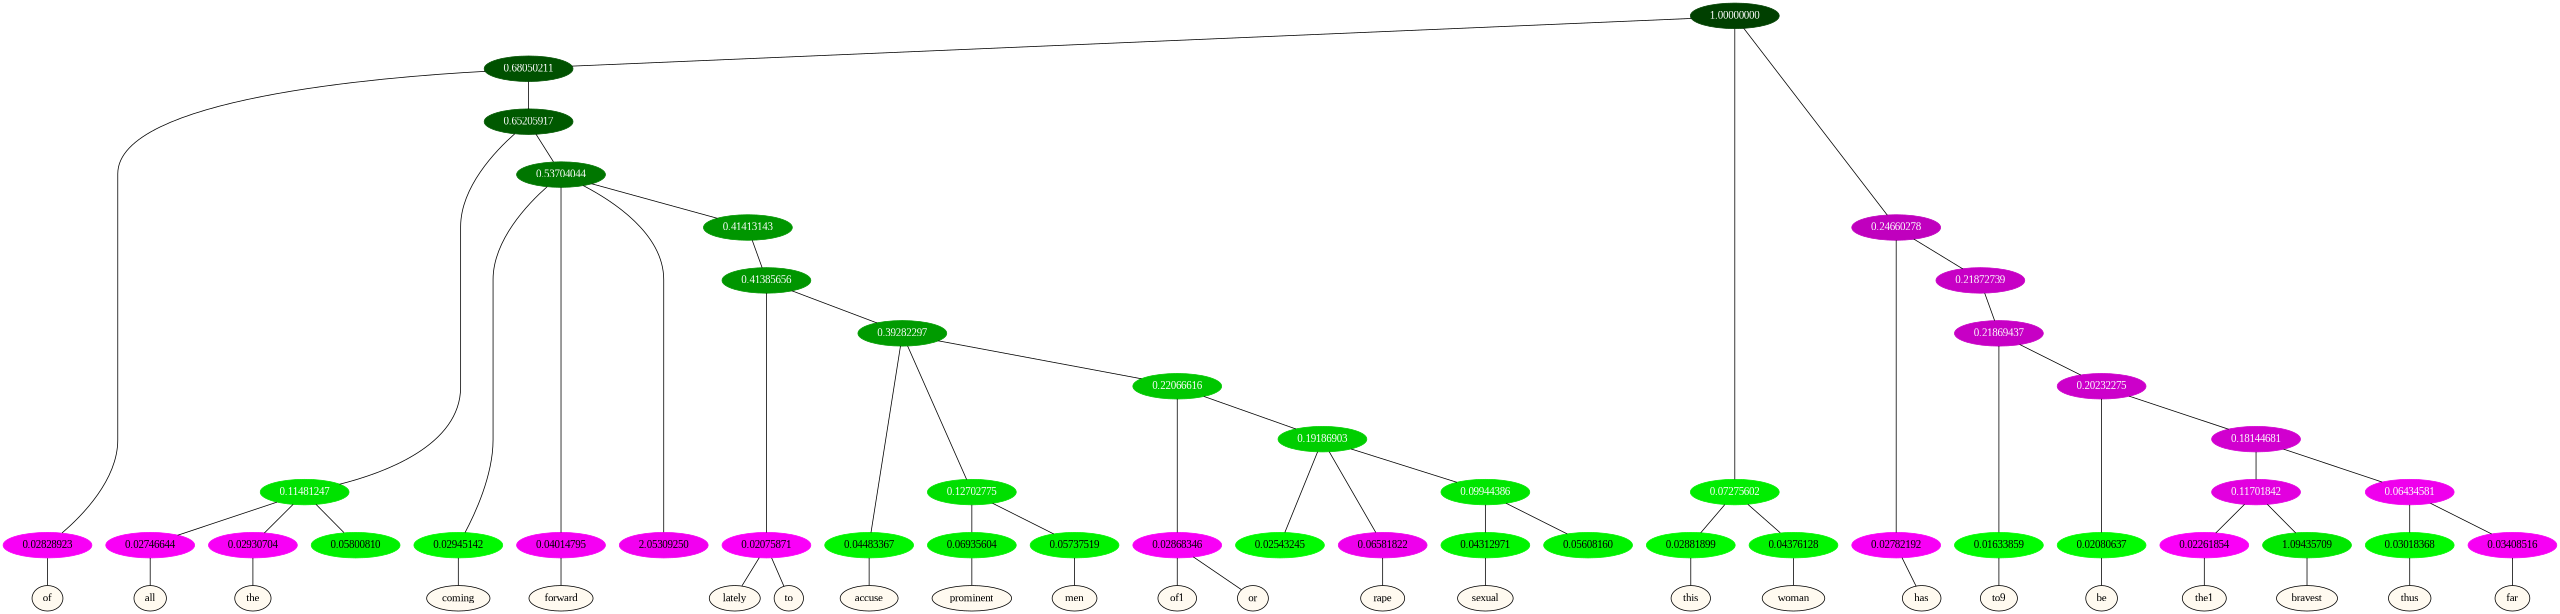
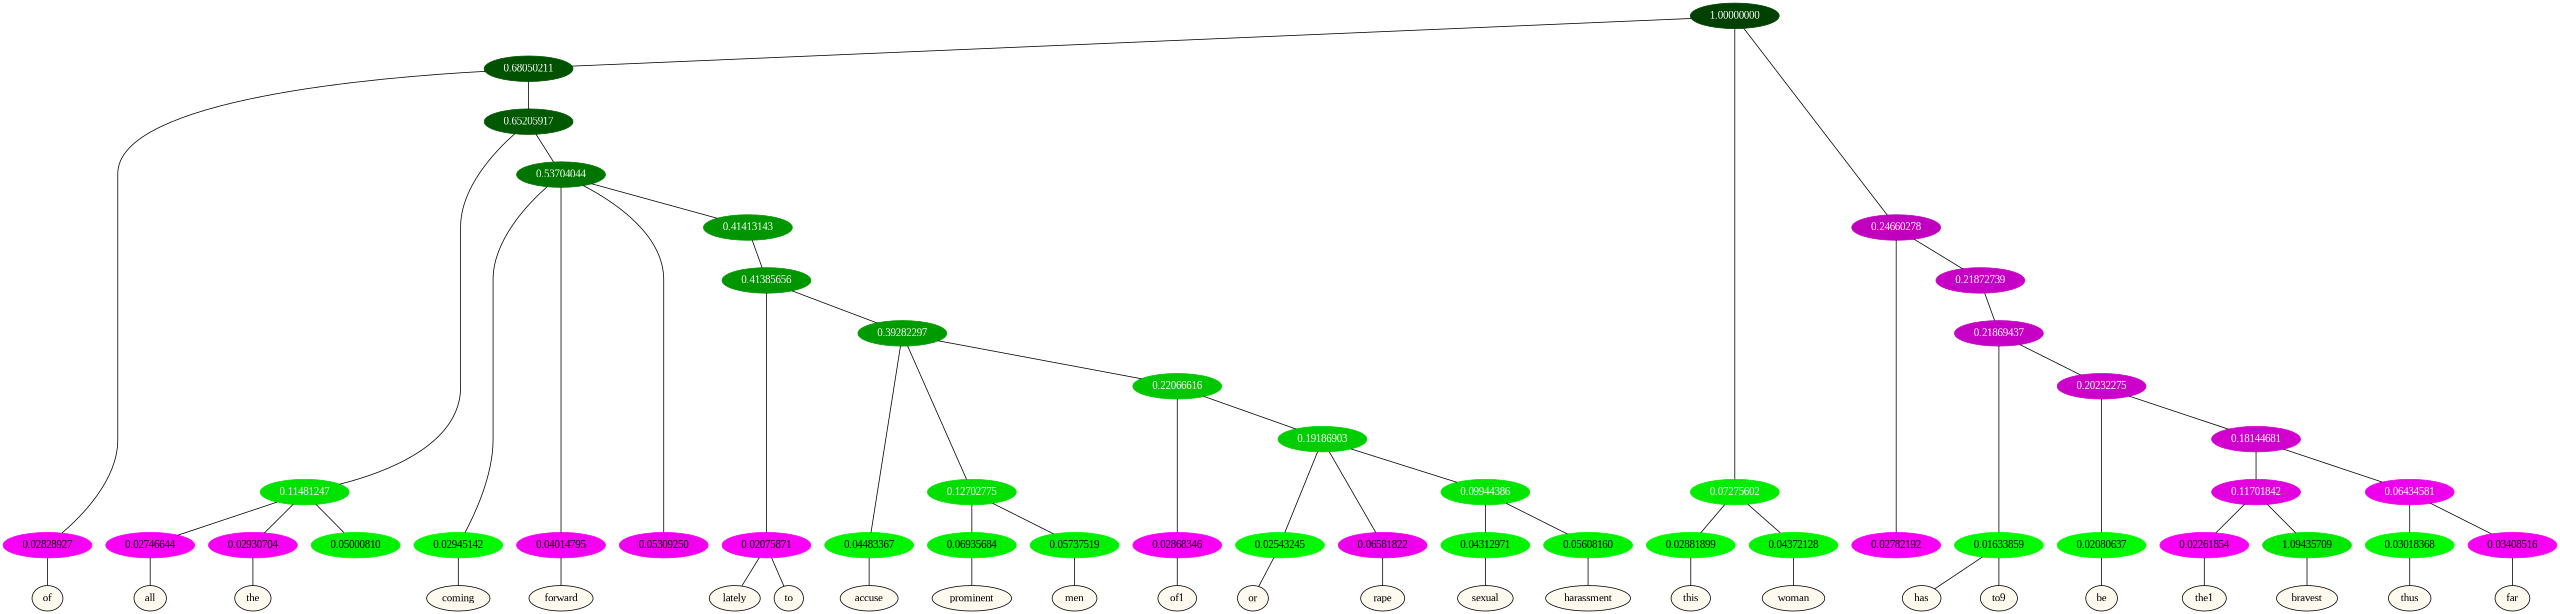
node "0.02828923": label "0.02828923" -> "0.02828927"
node "0.05800810": label "0.05800810" -> "0.05000810"
node "2.05309250": label "2.05309250" -> "0.05309250"
node "0.06935604": label "0.06935604" -> "0.06935684"
node "0.04376128": label "0.04376128" -> "0.04372128"
edge "0.02782192" -- "has": now "0.01633859" -- "has"
edge "0.02868346" -- "or": now "0.02543245" -- "or"
node "harassment": added
